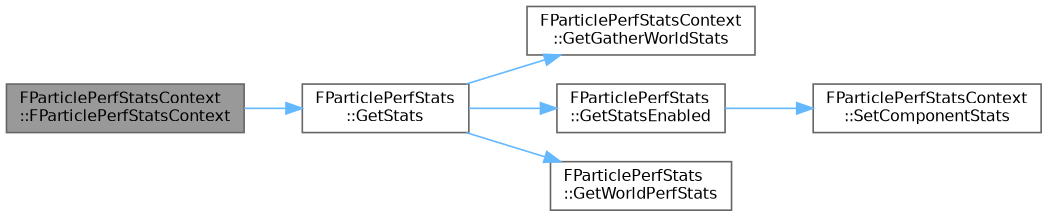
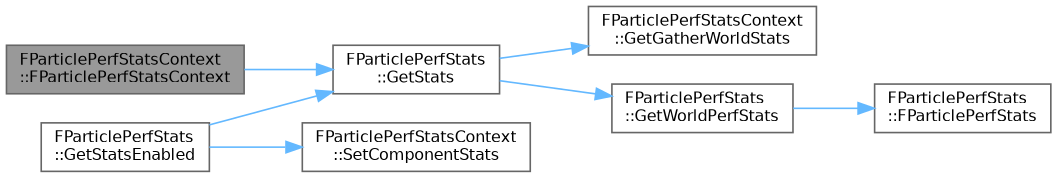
edge "FParticlePerfStats ::GetStats" -> "FParticlePerfStats ::GetStatsEnabled": reversed
node "FParticlePerfStats ::FParticlePerfStats": added
